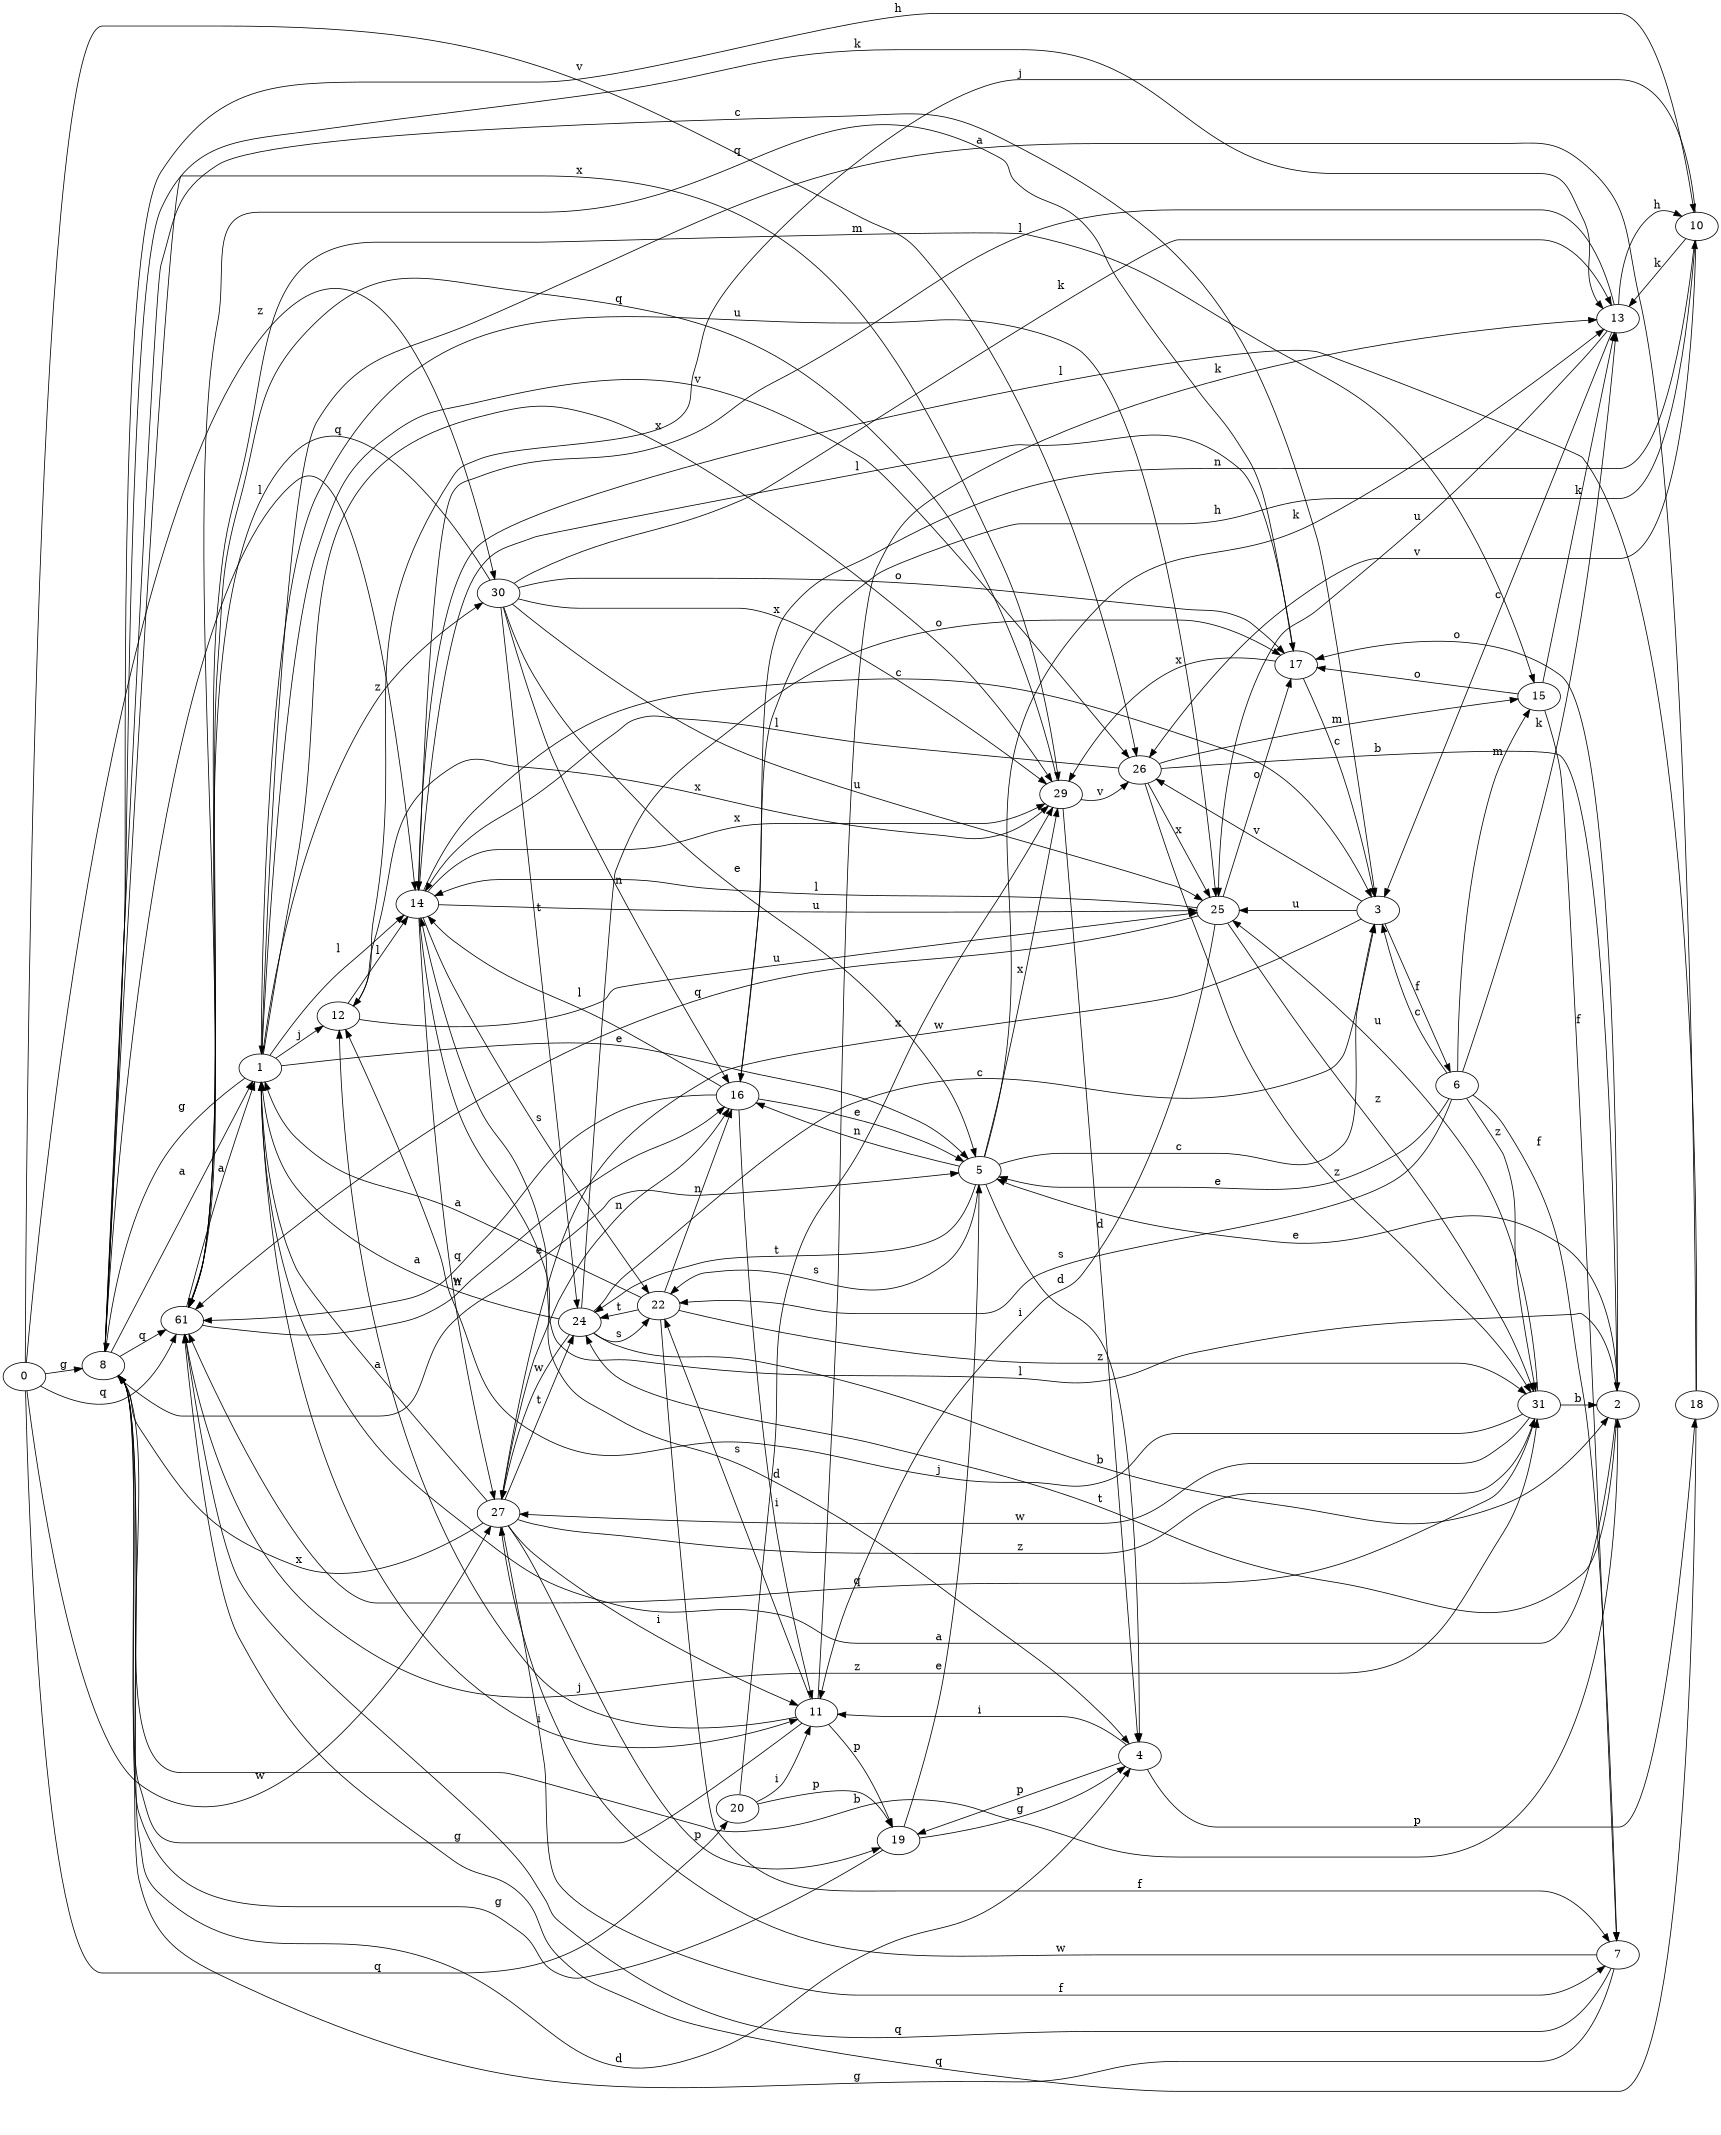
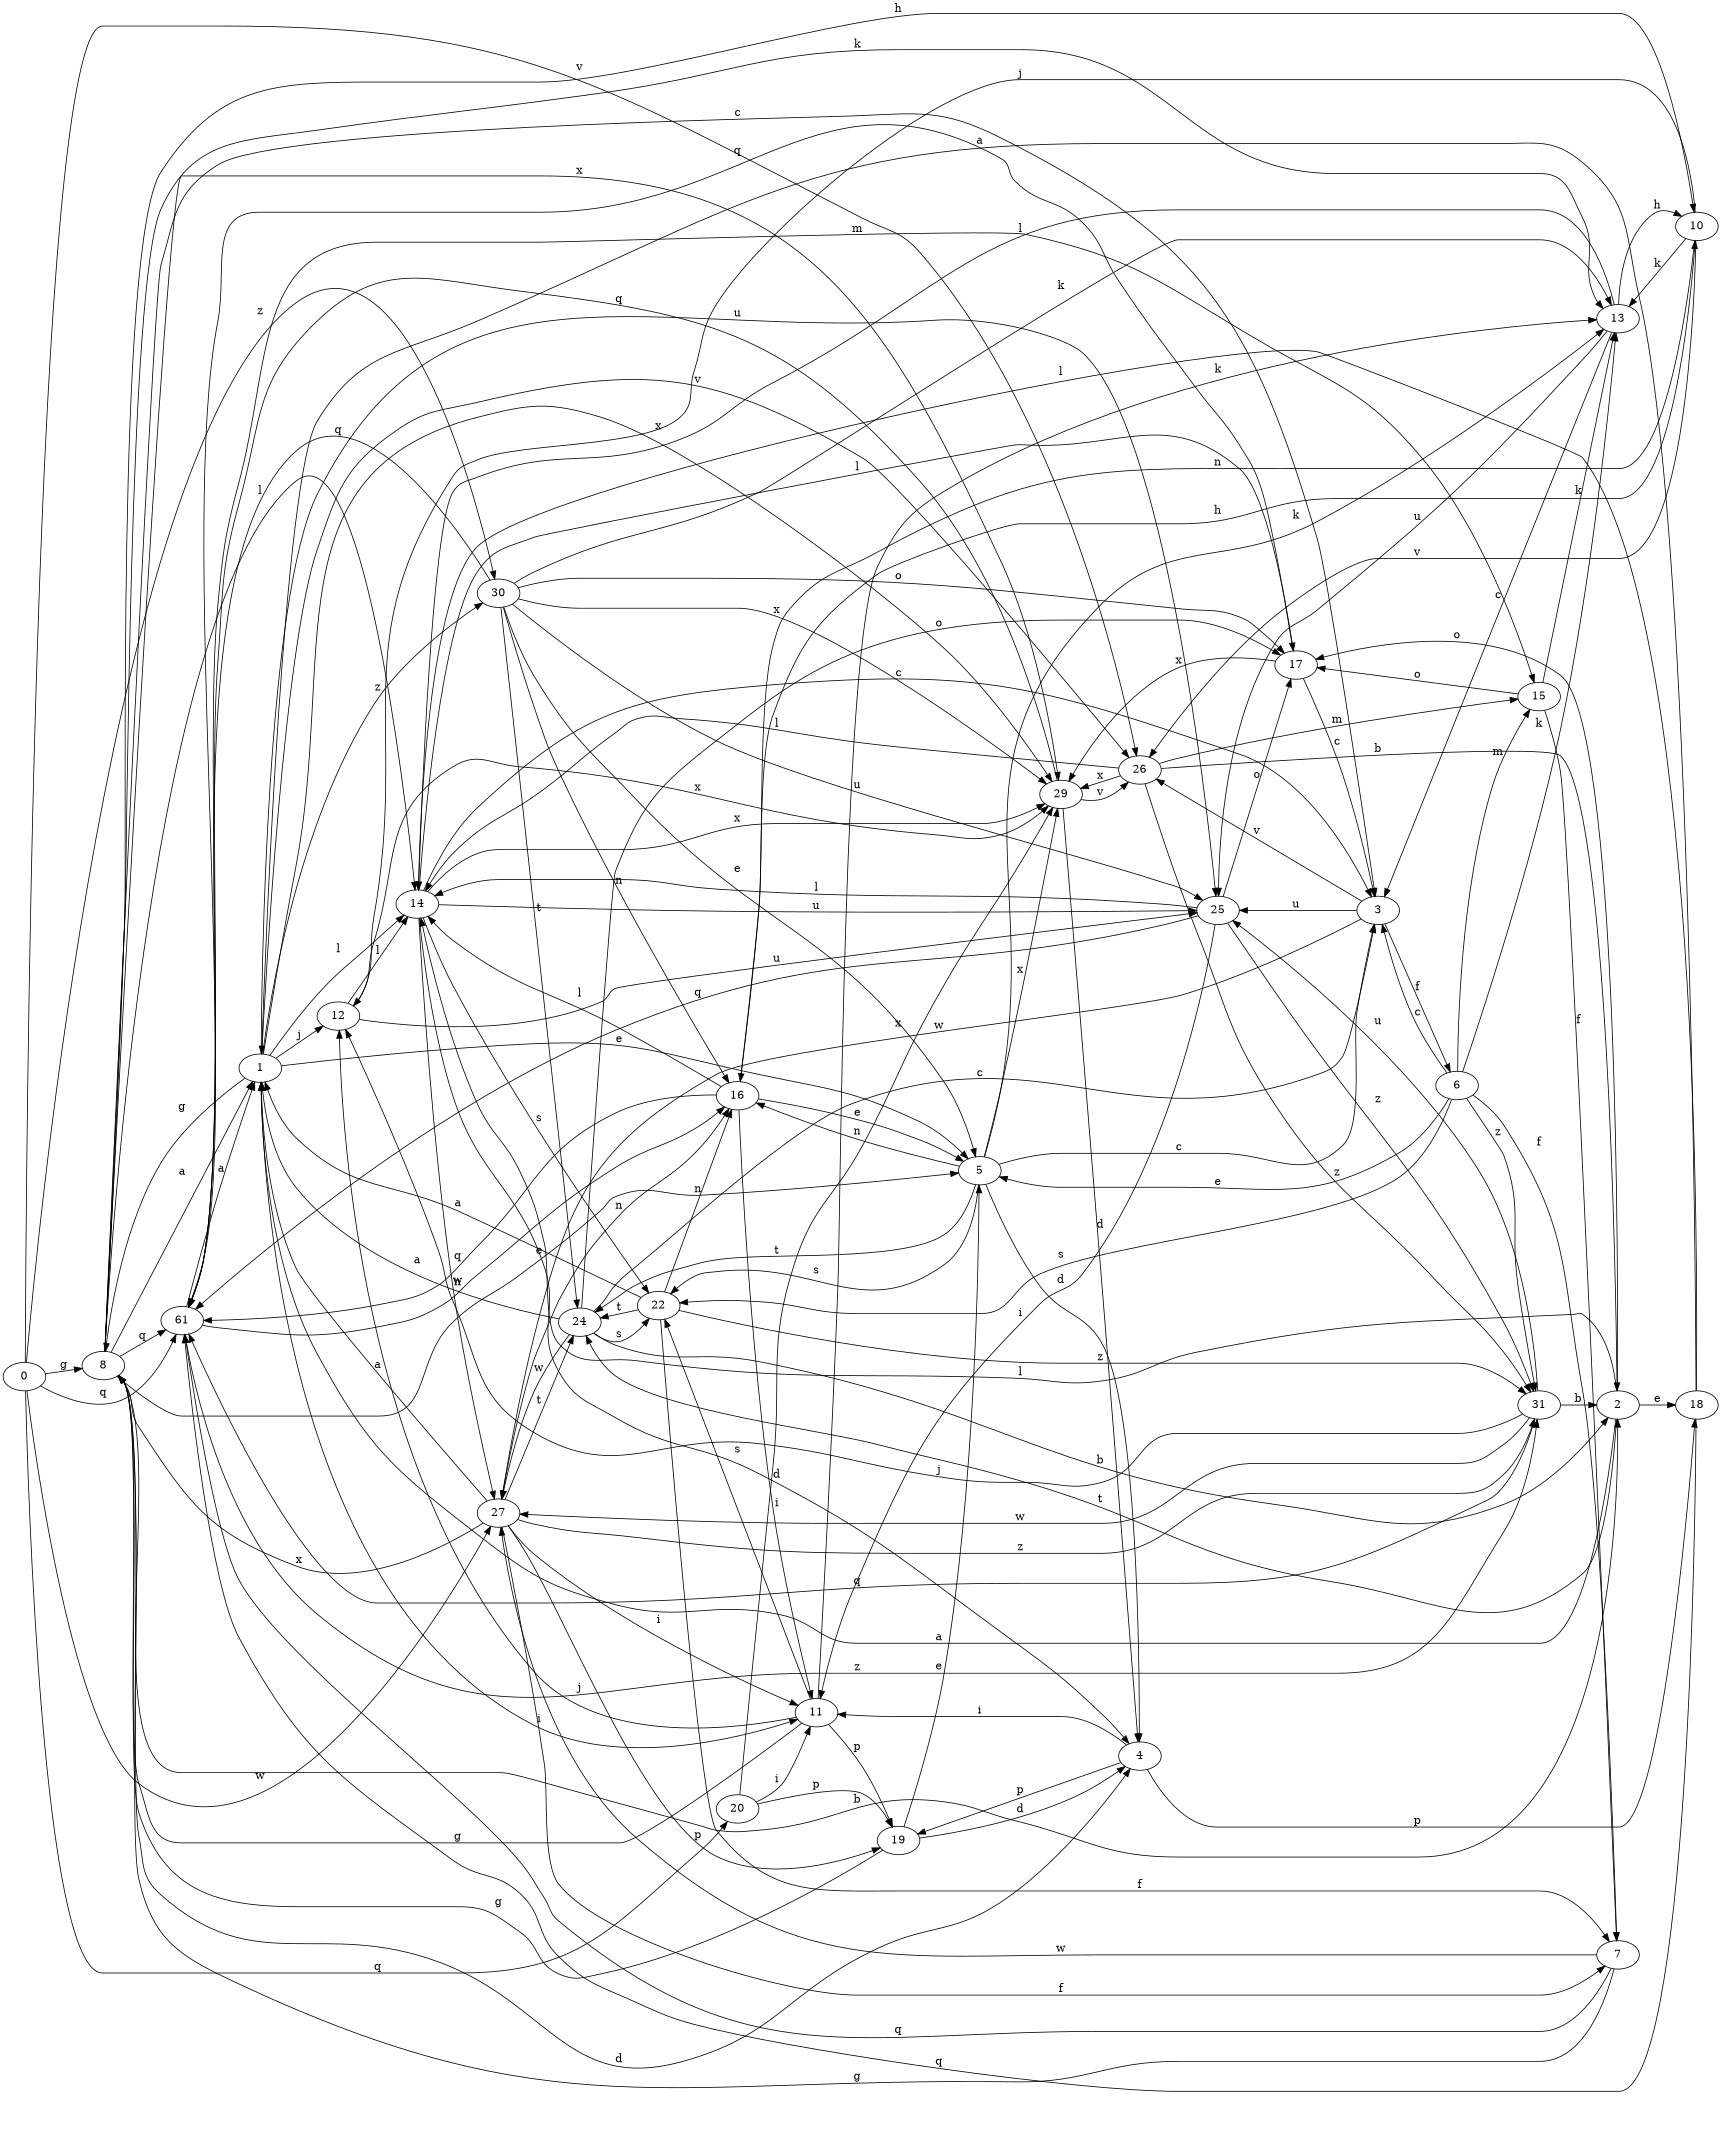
edge "26" -> "25": now "26" -> "29"
edge "2" -> "5": now "2" -> "18"
edge "19" -> "4": label "g" -> "d"
